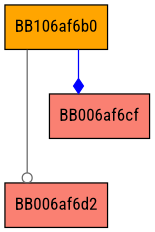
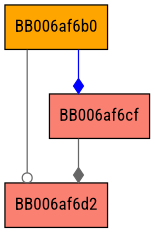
node "BB106af6b0": label "BB106af6b0" -> "BB006af6b0"
edge "BB006af6cf" -> "BB006af6d2": added
